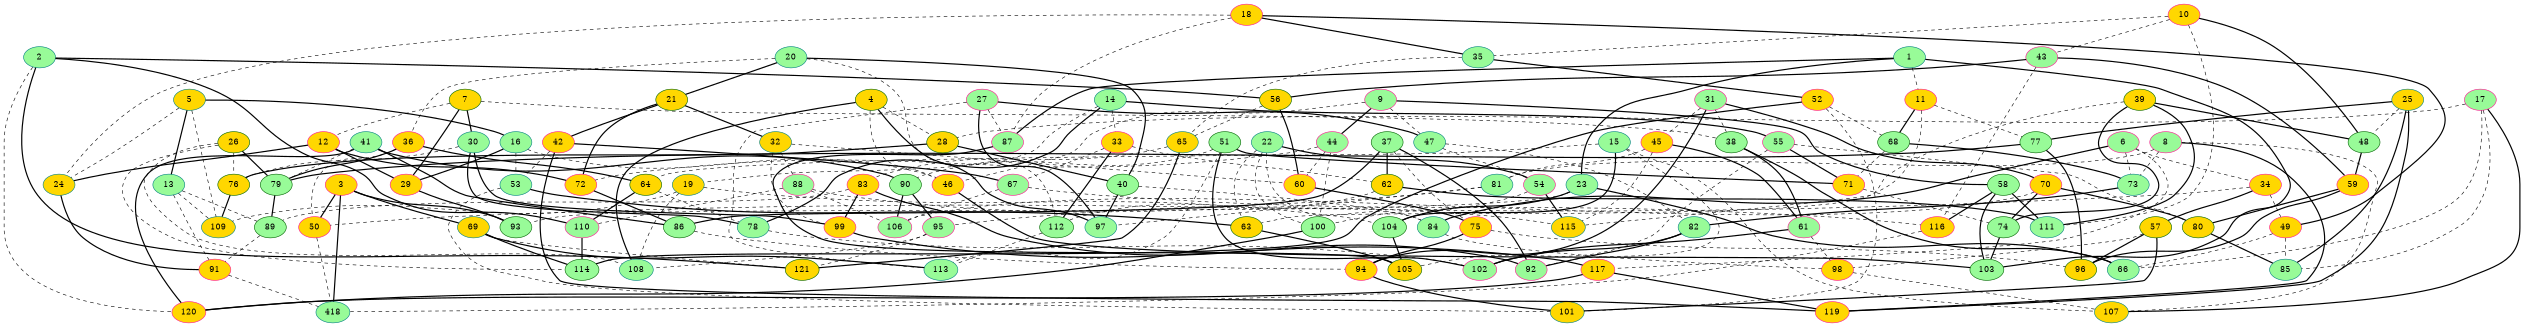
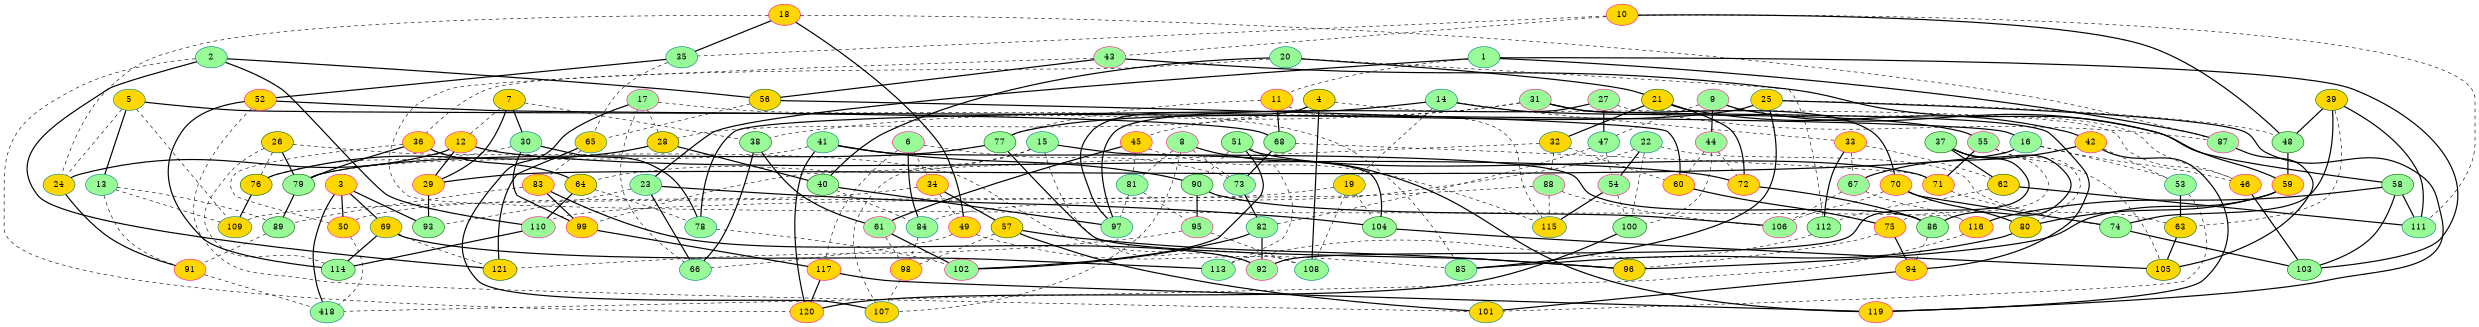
edge "52" -- "68": style dashed -> bold
edge "27" -- "113": removed
